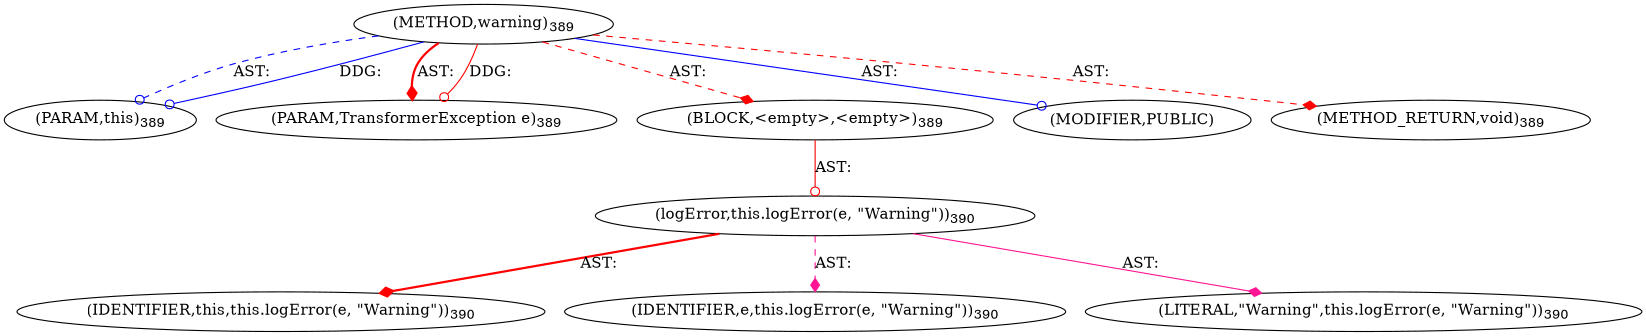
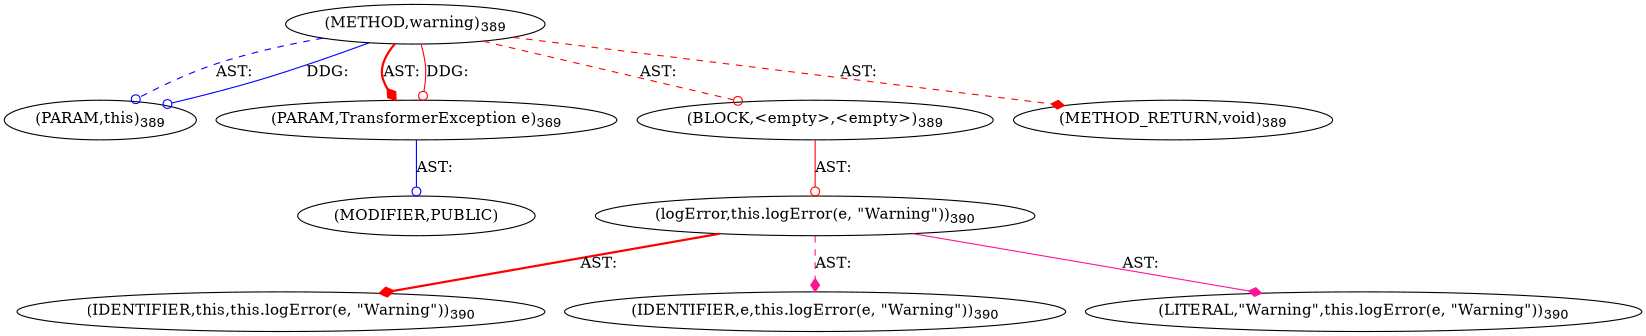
edge "(METHOD,warning)" -> "(BLOCK,<empty>,<empty>)": arrowhead diamond -> odot
edge "(METHOD,warning)" -> "(MODIFIER,PUBLIC)": now "(PARAM,TransformerException e)" -> "(MODIFIER,PUBLIC)"
node "(PARAM,TransformerException e)": text "389" -> "369"
